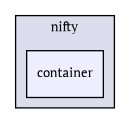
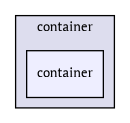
cluster "nifty": label "nifty" -> "container"
